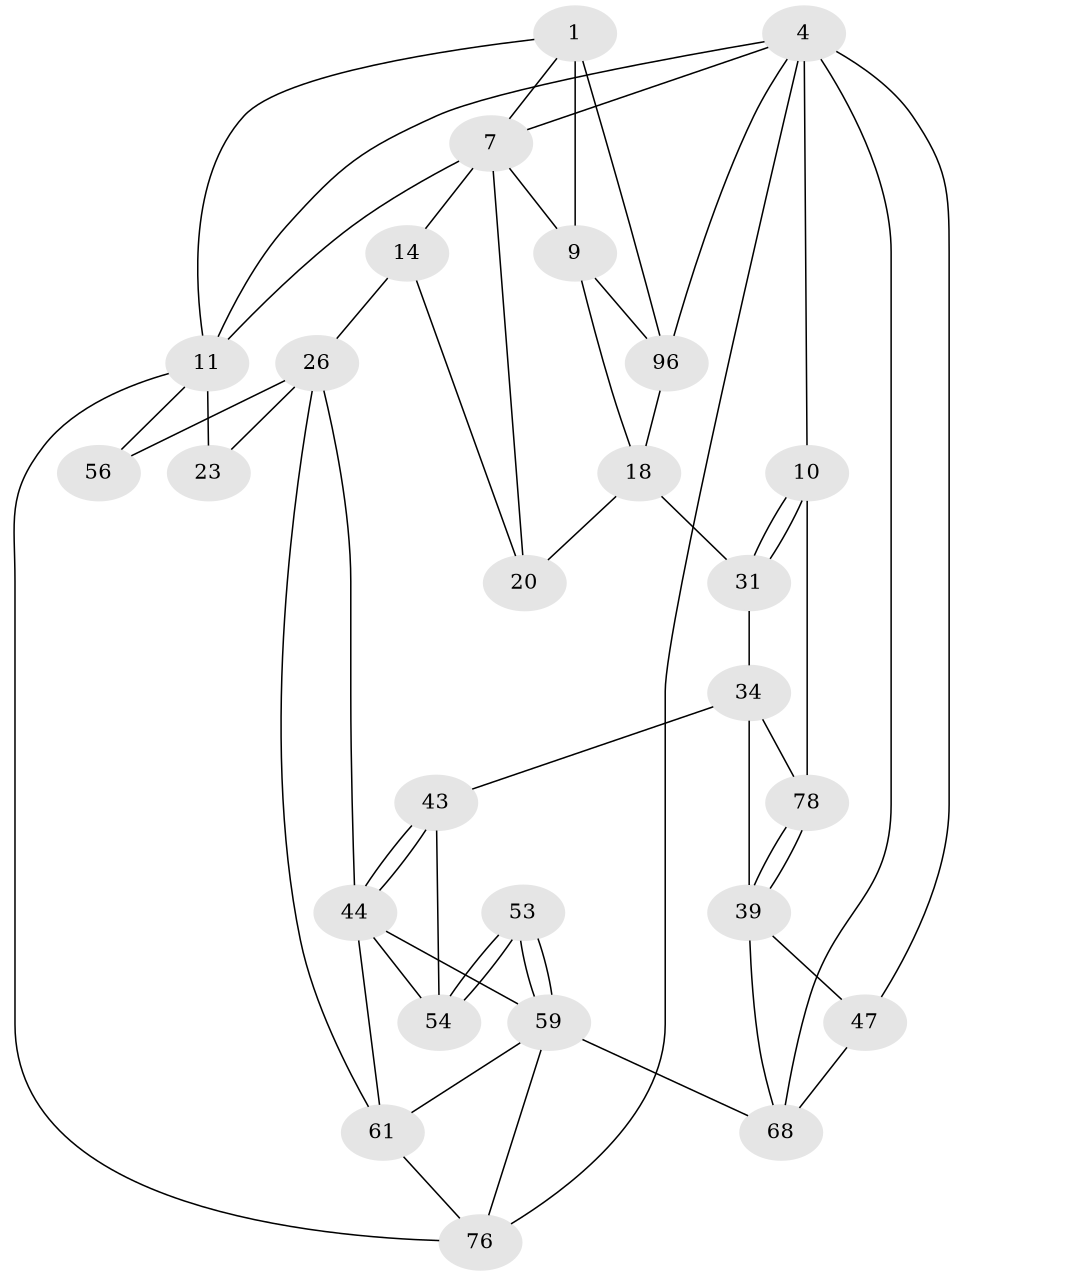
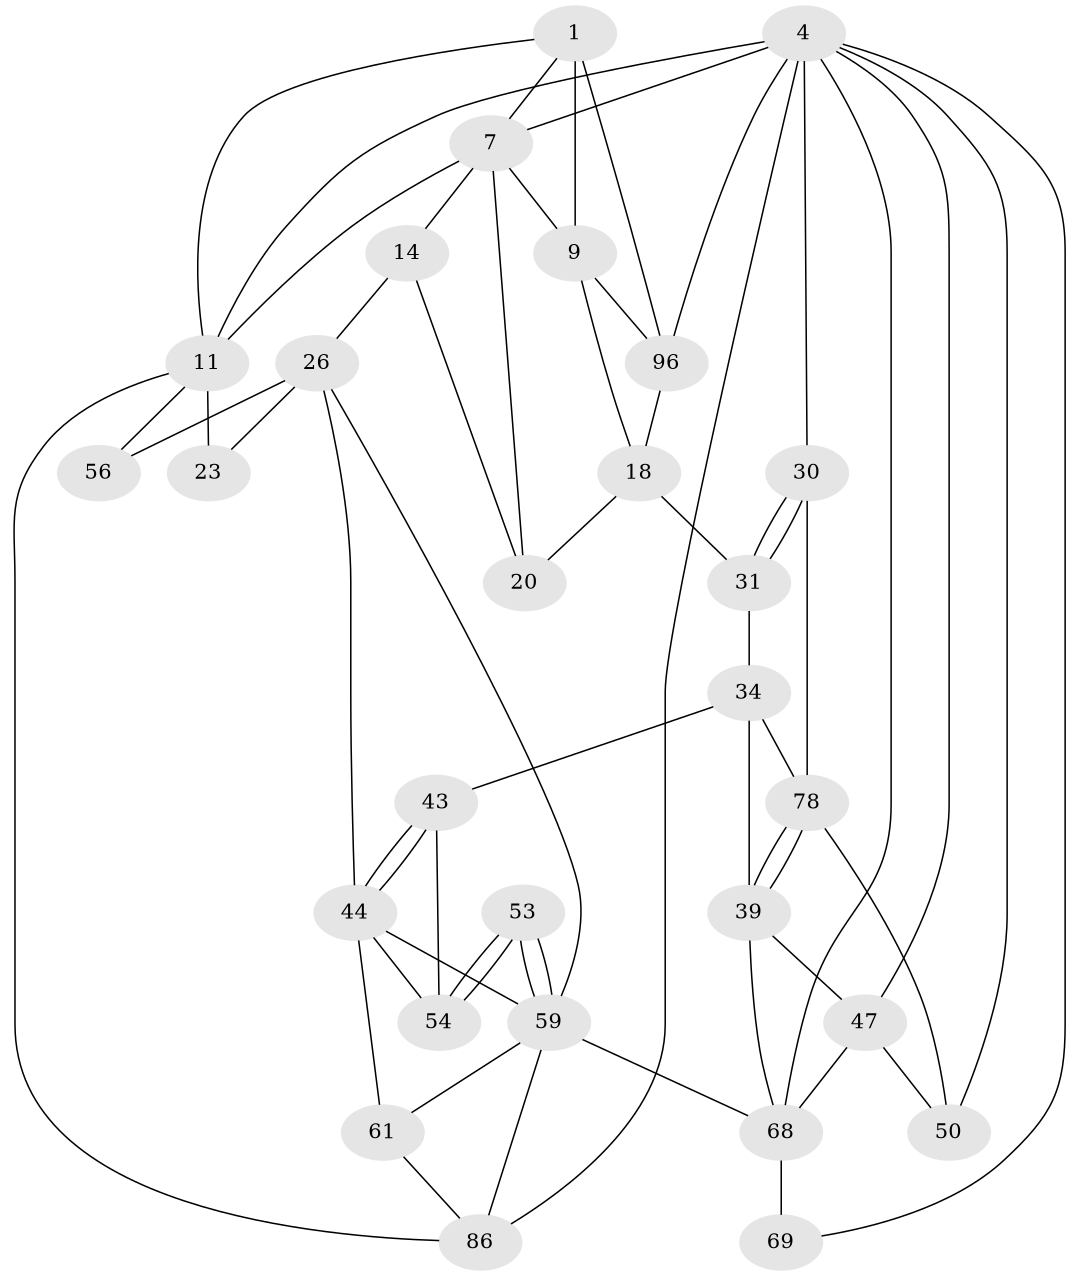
node "10": label "10" -> "30"
edge "26" -- "61": now "26" -- "59"
node "50": added
node "76": label "76" -> "86"
node "69": added
